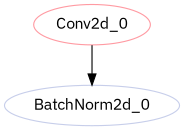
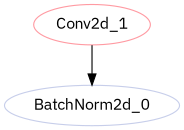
node "Conv2d_0": label "Conv2d_0" -> "Conv2d_1"
